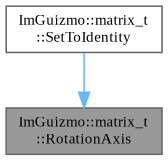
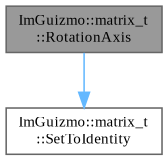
edge "ImGuizmo::matrix_t ::SetToIdentity" -> "ImGuizmo::matrix_t ::RotationAxis": reversed
